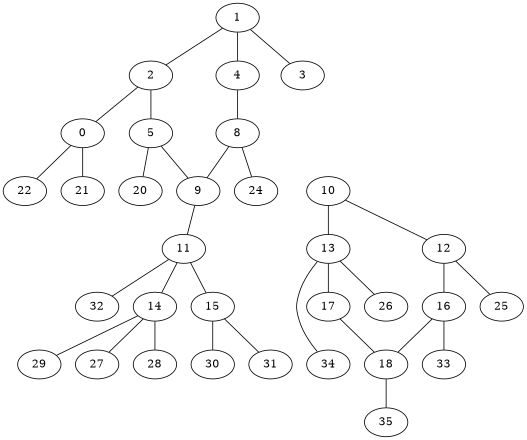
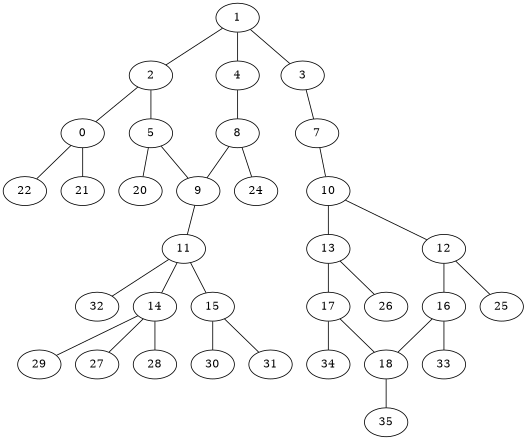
node "7": added
edge "13" -- "34": now "17" -- "34"
